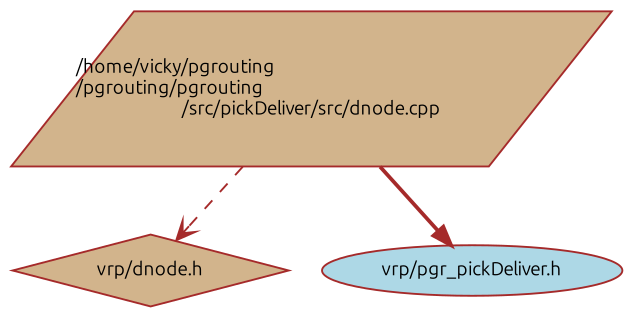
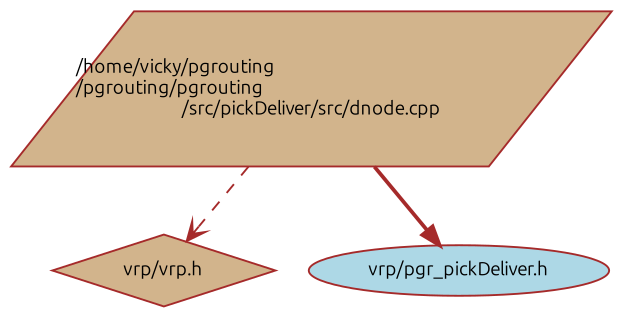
node "vrp/dnode.h": label "vrp/dnode.h" -> "vrp/vrp.h"
